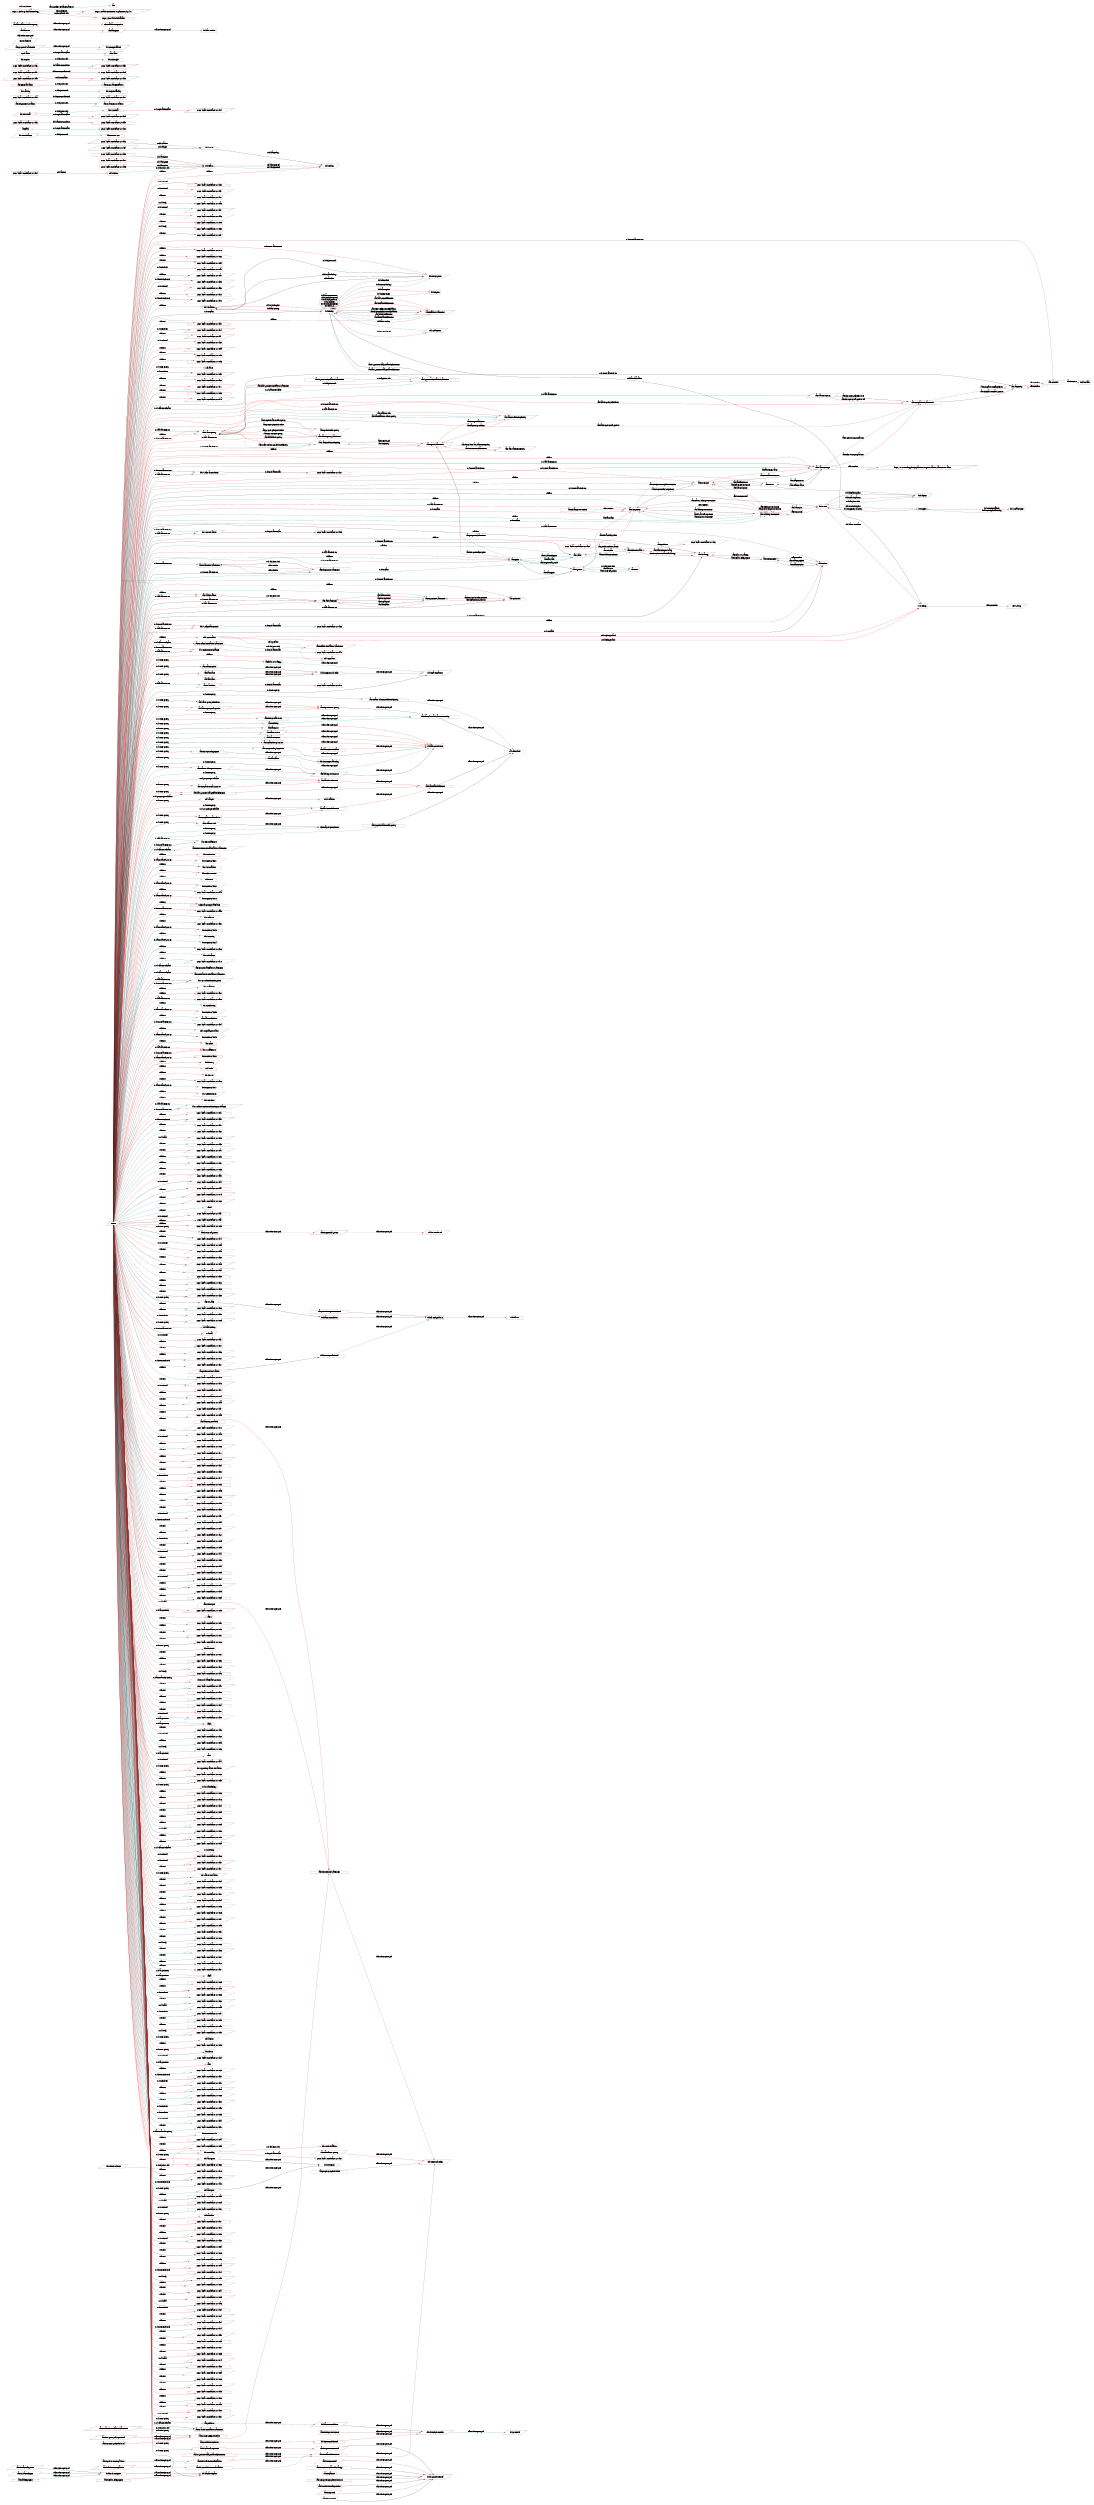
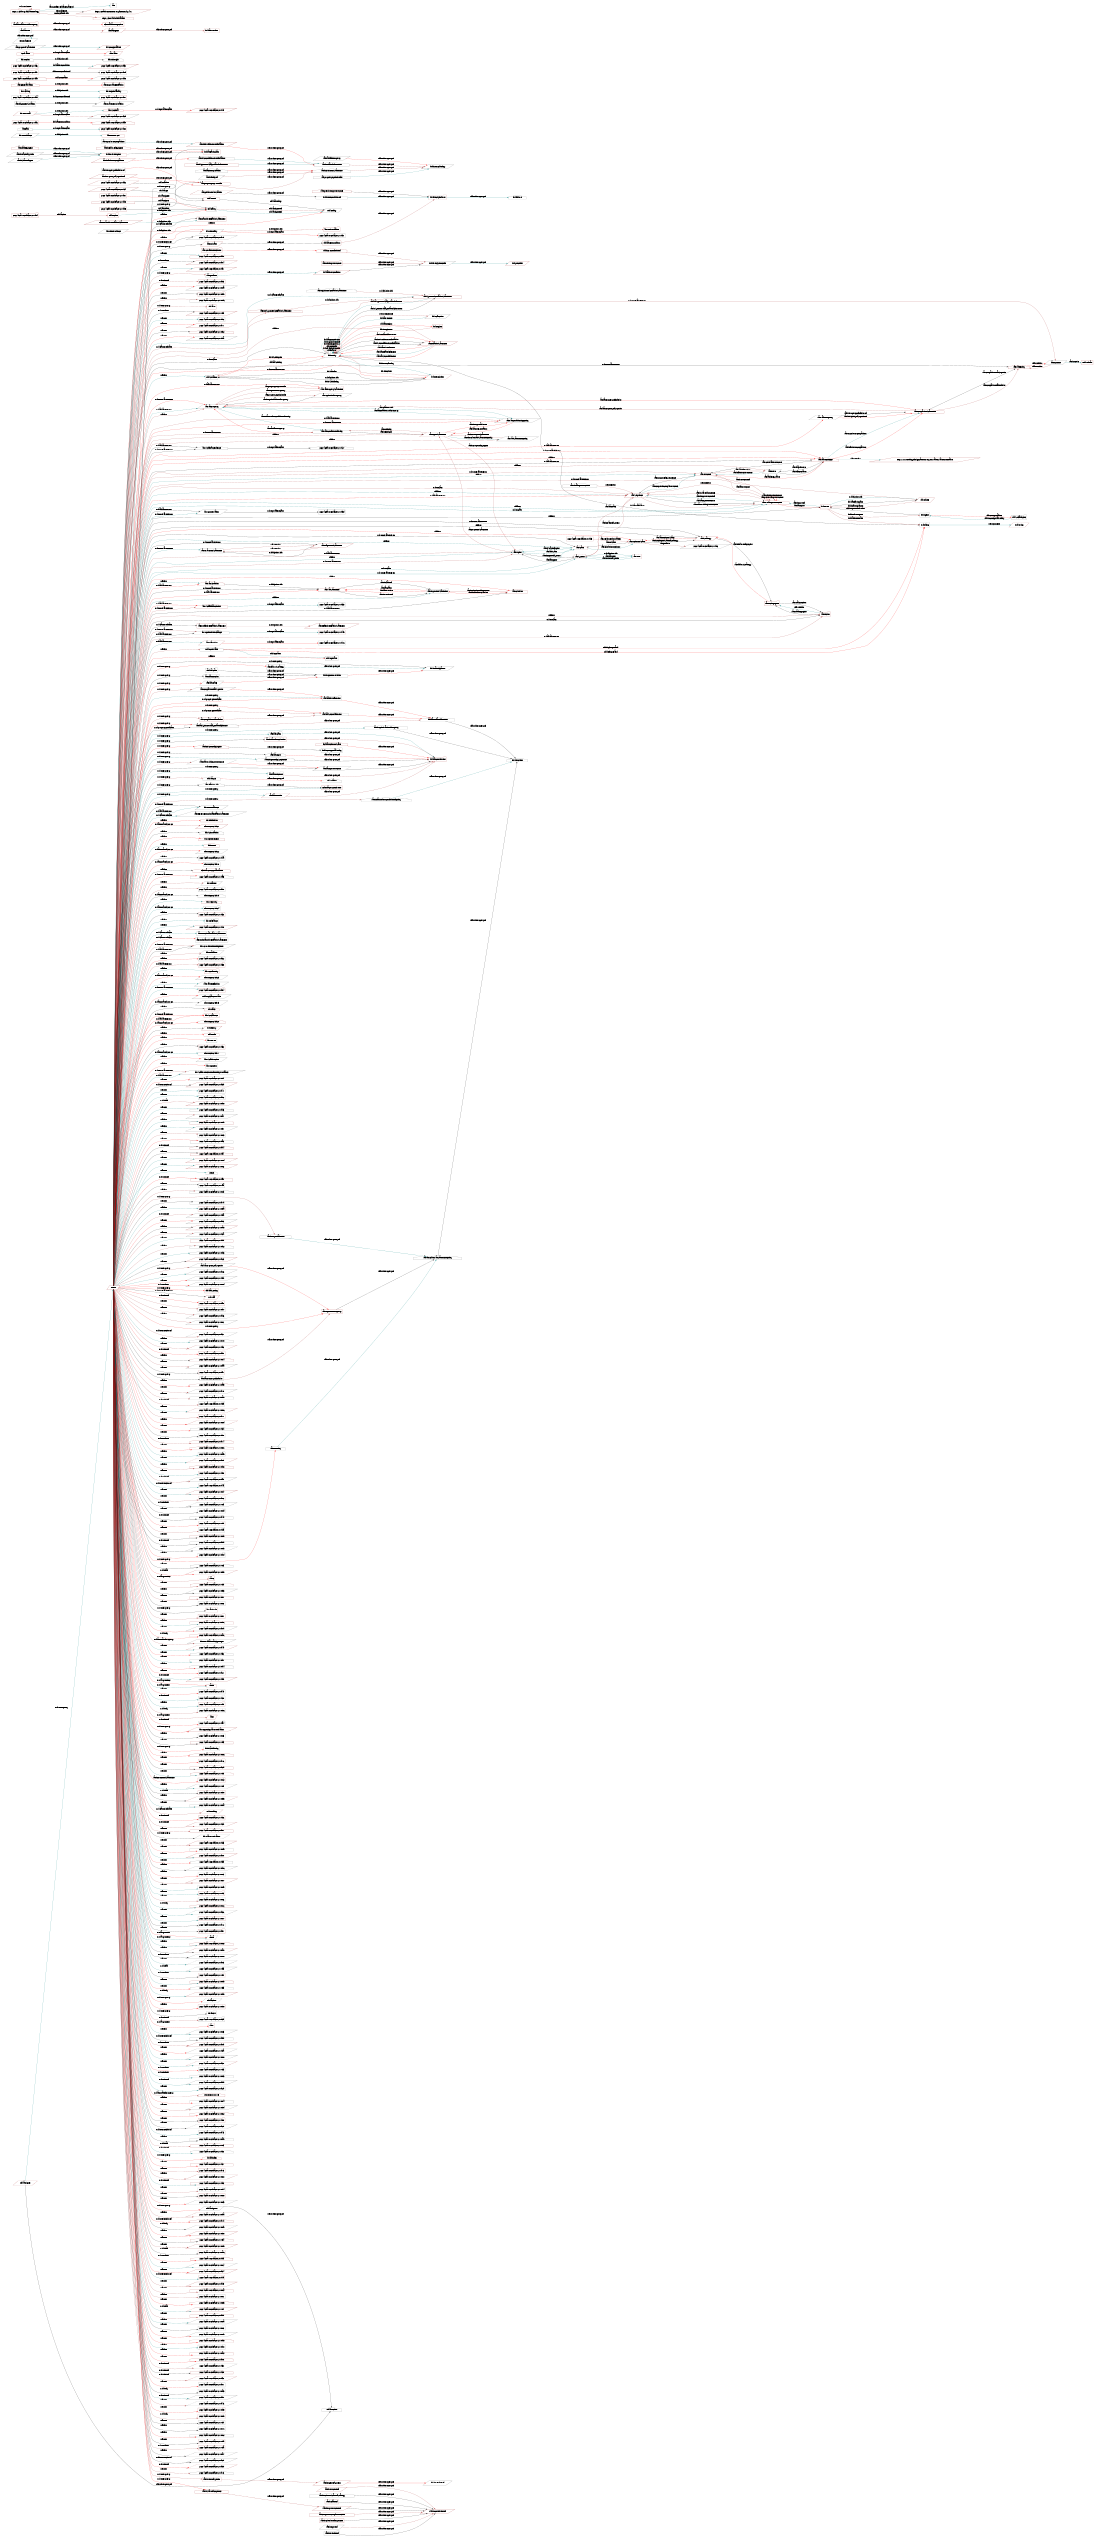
node "vae:hasActionOnState": label "vae:hasActionOnState" -> "fcd:hasActionOnState"
edge "NULL" -> "odrl:assigner": reversed
edge "NULL" -> "-26c746ea:18c8dea2e72:-7ed2": label "rdf:first" -> "vae:isPresentInStatement"
